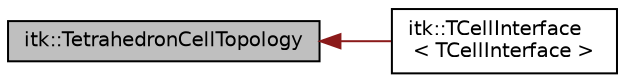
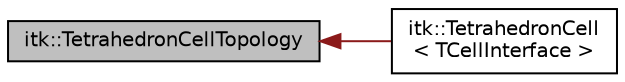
node "itk::TCellInterface < TCellInterface >": label "itk::TCellInterface < TCellInterface >" -> "itk::TetrahedronCell < TCellInterface >"
